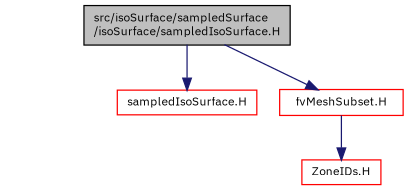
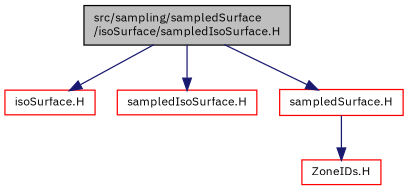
node "src/isoSurface/sampledSurface /isoSurface/sampledIsoSurface.H": label "src/isoSurface/sampledSurface /isoSurface/sampledIsoSurface.H" -> "src/sampling/sampledSurface /isoSurface/sampledIsoSurface.H"
node "isoSurface.H": added
node "fvMeshSubset.H": label "fvMeshSubset.H" -> "sampledSurface.H"
